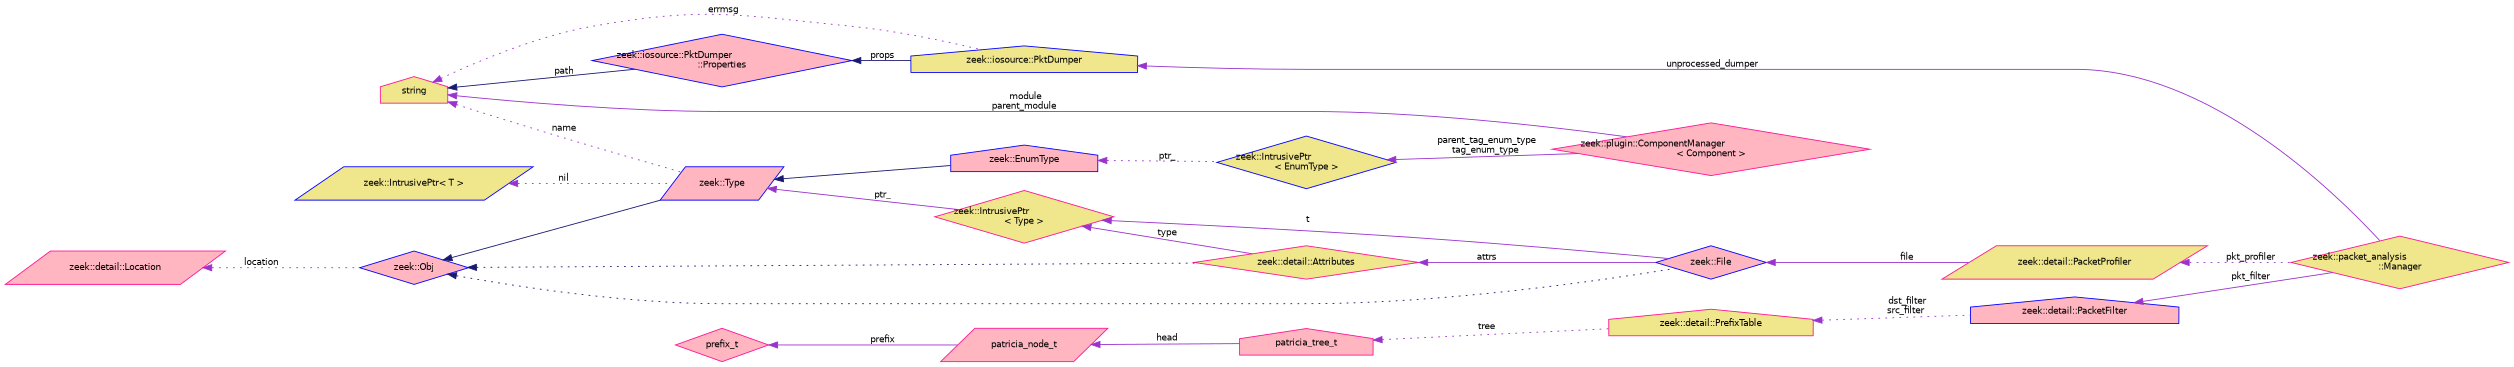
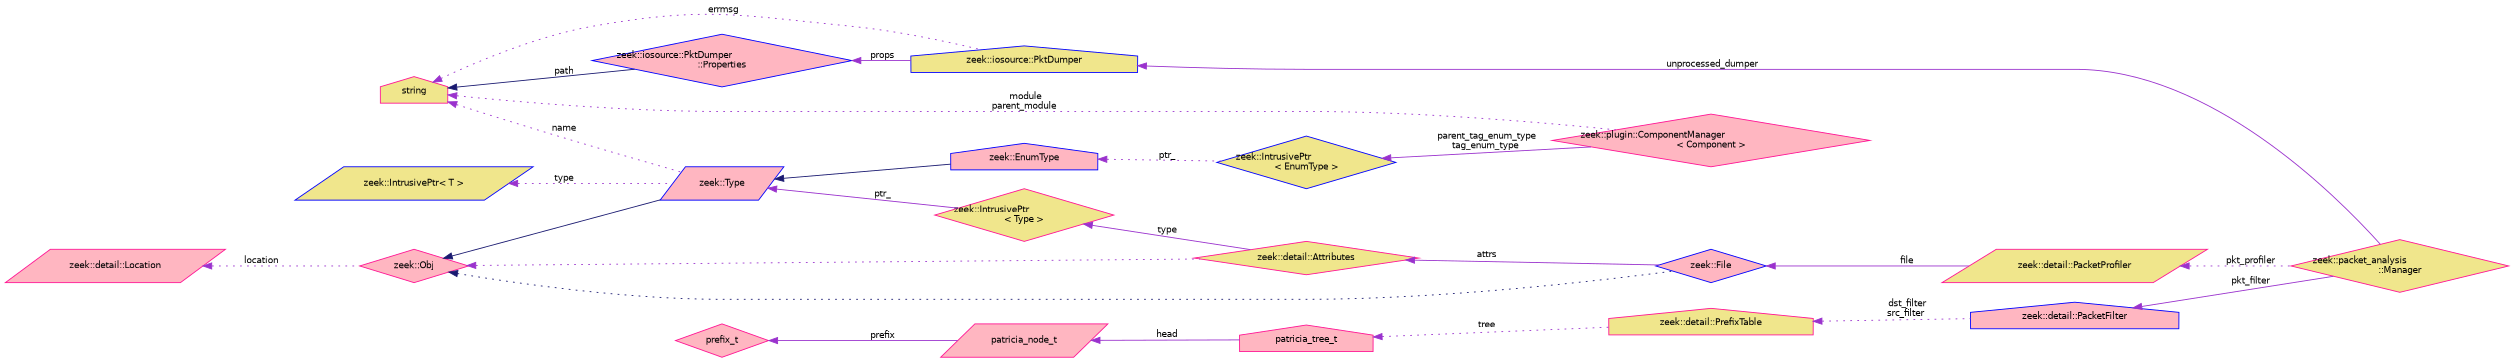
edge "zeek::iosource::PktDumper" -> "zeek::iosource::PktDumper ::Properties": color midnightblue -> darkorchid3
edge "zeek::plugin::ComponentManager < Component >" -> "string": style solid -> dotted
edge "zeek::Type" -> "zeek::IntrusivePtr< T >": label " nil" -> " type"
edge "zeek::File" -> "zeek::IntrusivePtr < Type >": removed, label "t"
edge "zeek::detail::Attributes" -> "zeek::Obj": color midnightblue -> darkorchid3
node "zeek::Obj": color blue -> deeppink
